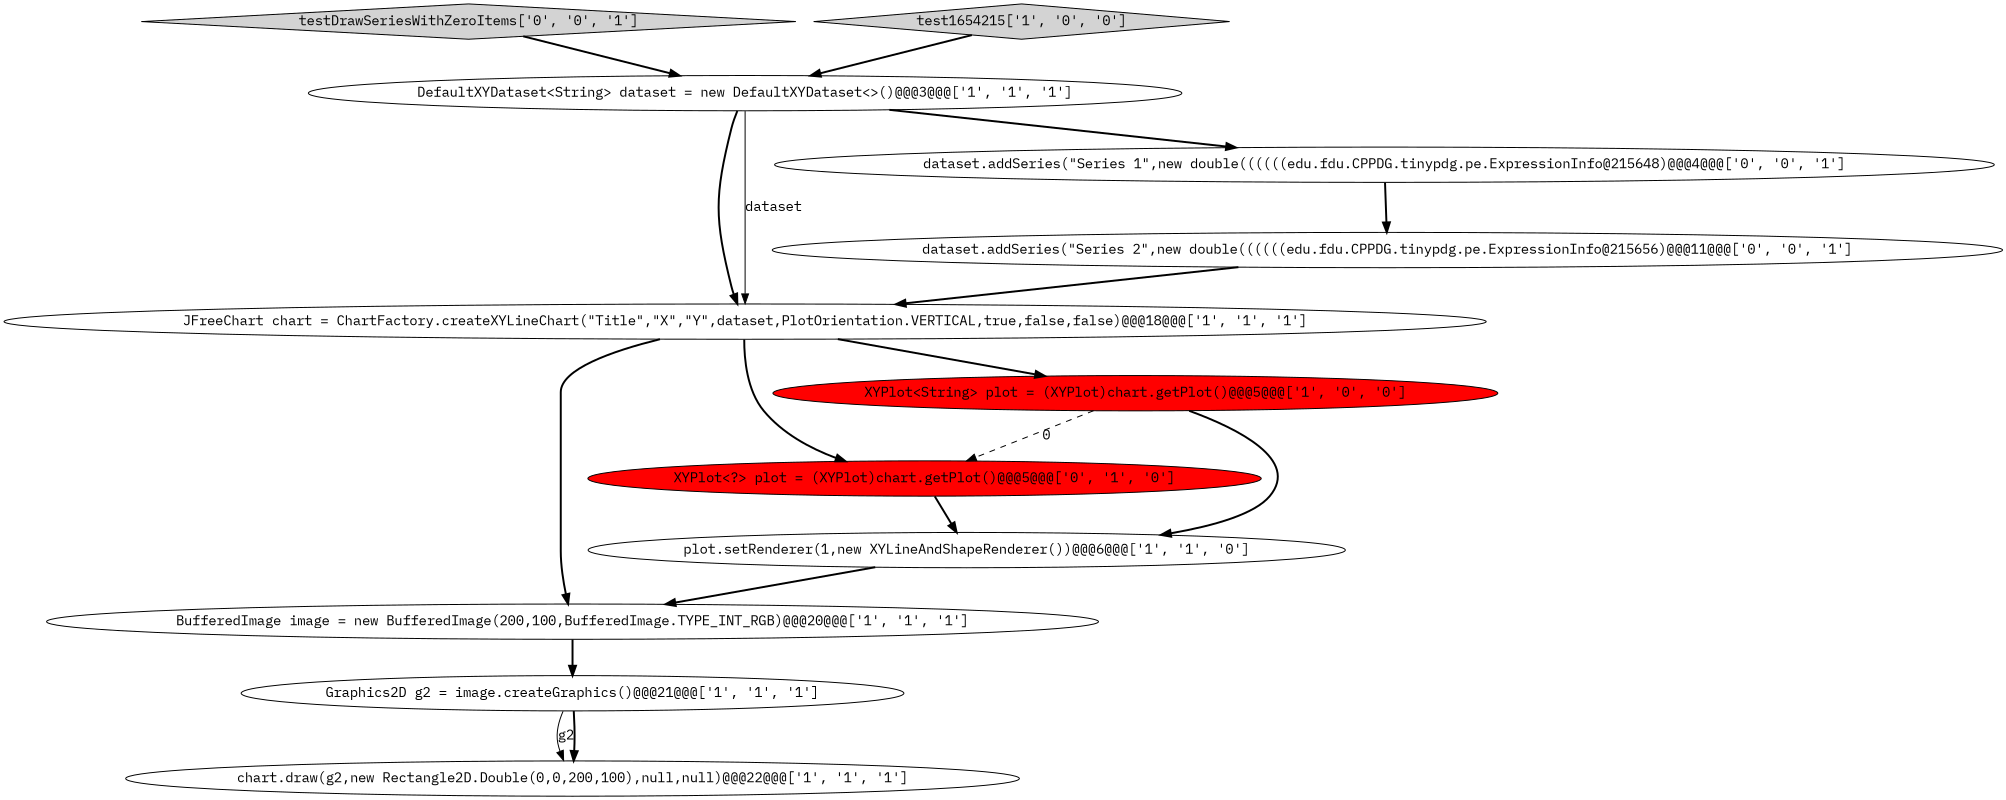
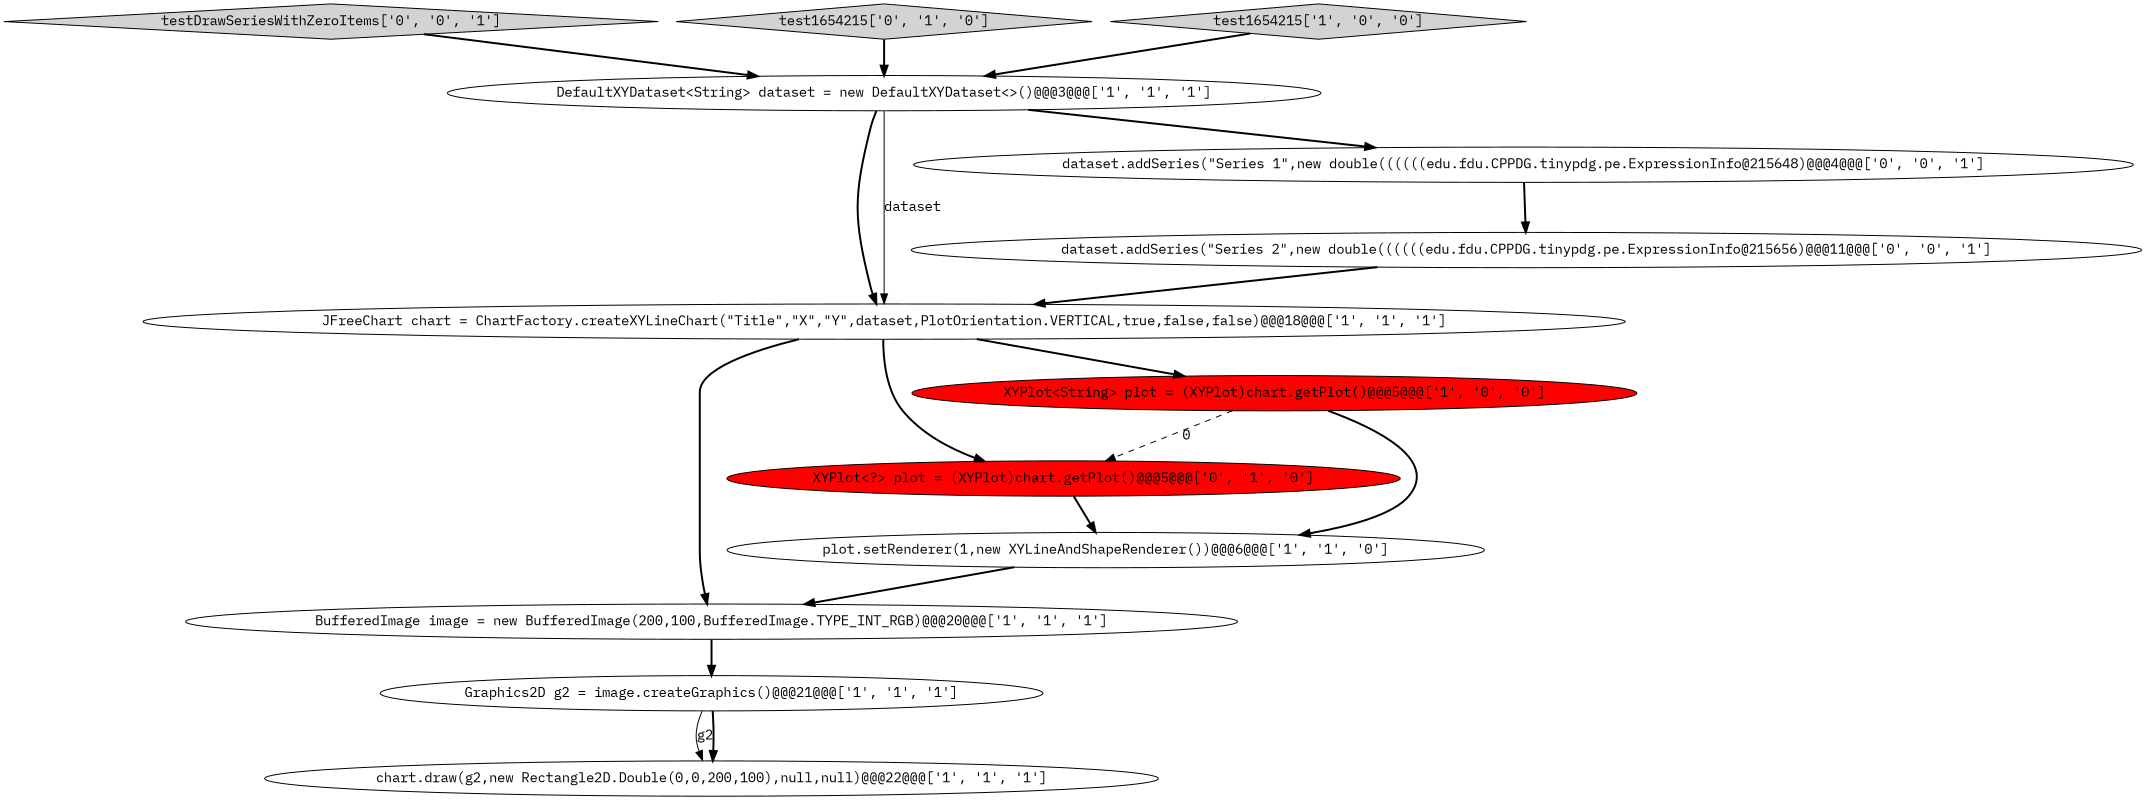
node "test1654215['0', '1', '0']": added
